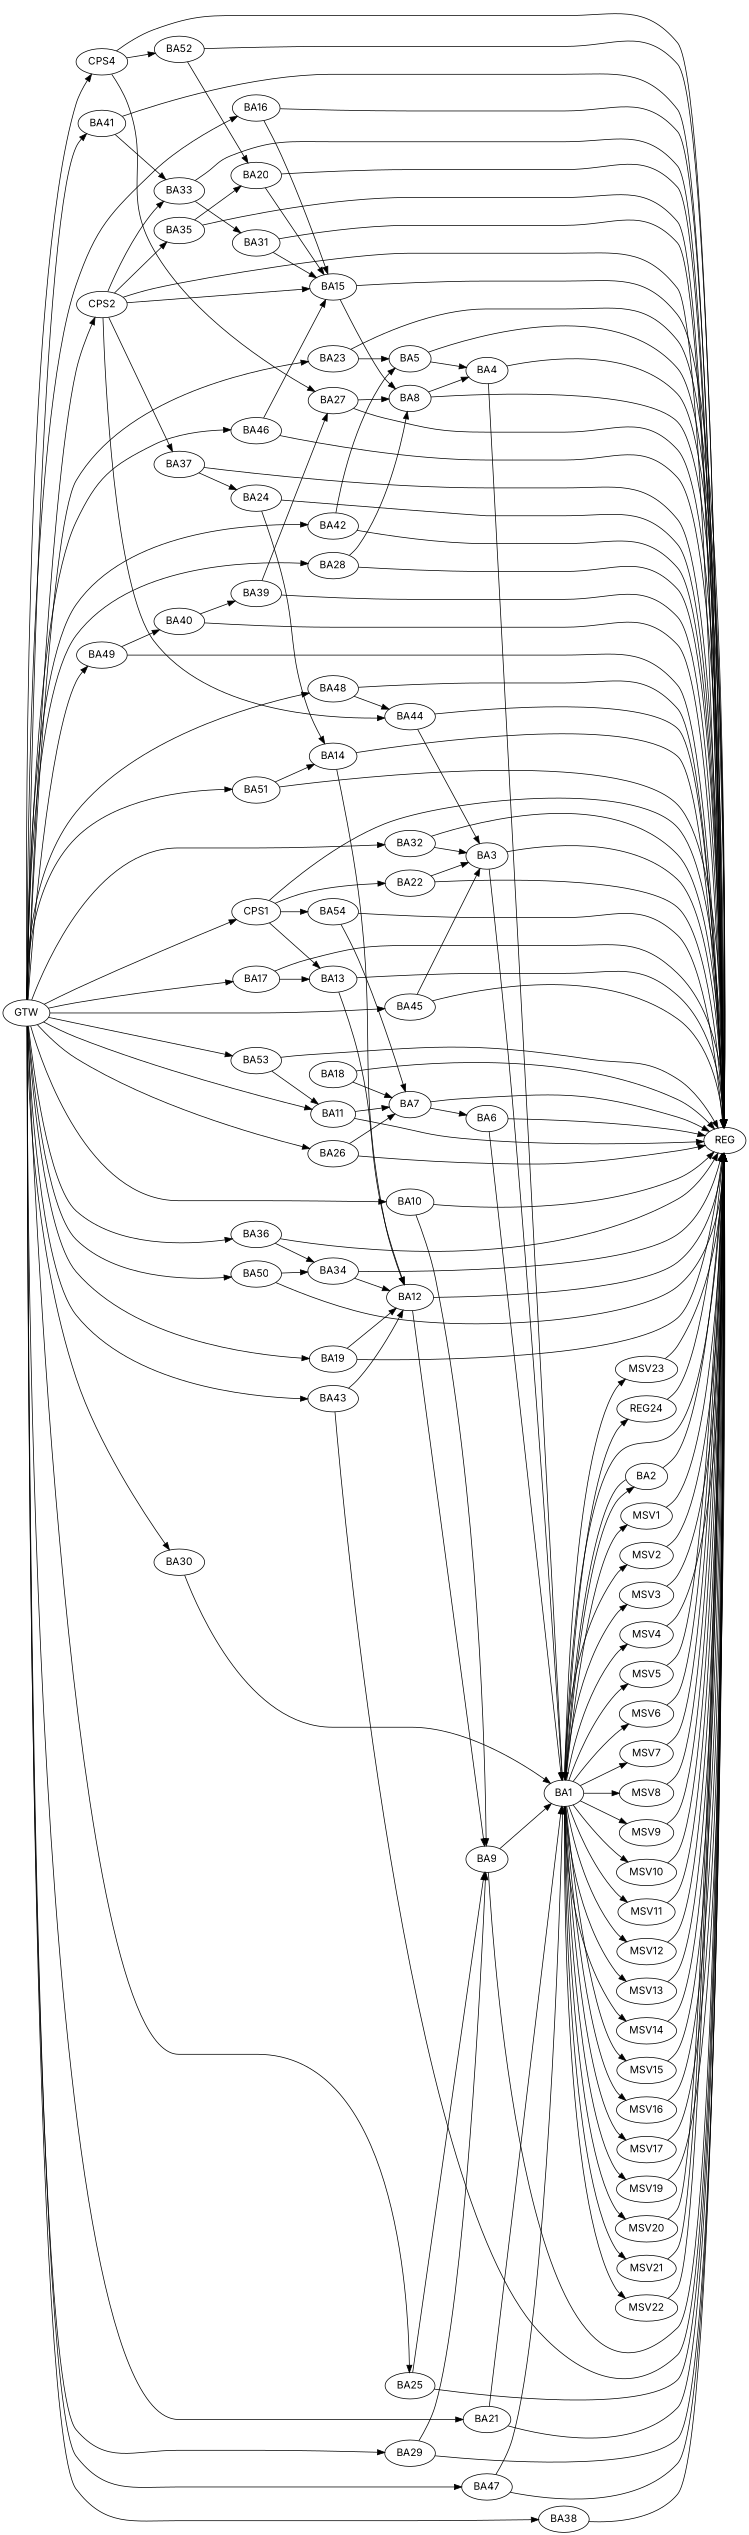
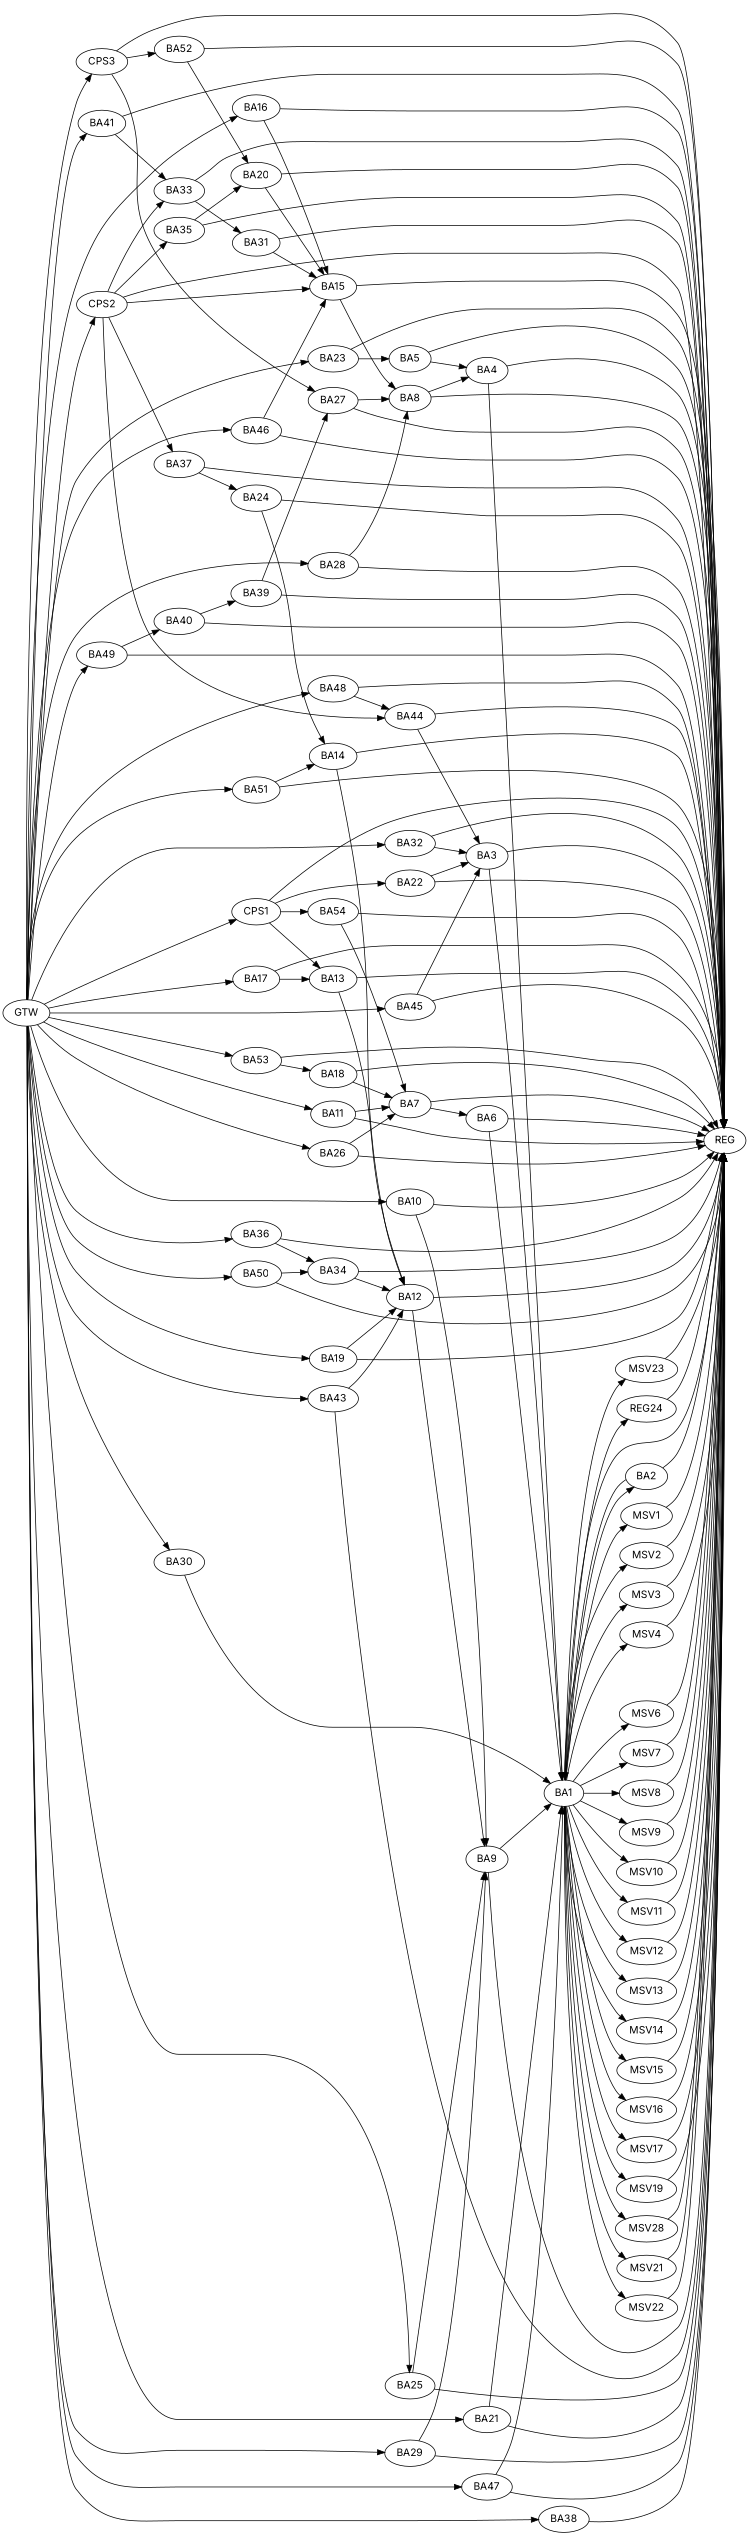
node "CPS4": label "CPS4" -> "CPS3"
node "BA42": removed
edge "BA53" -> "BA11": now "BA53" -> "BA18"
node "MSV5": removed
node "MSV20": label "MSV20" -> "MSV28"
